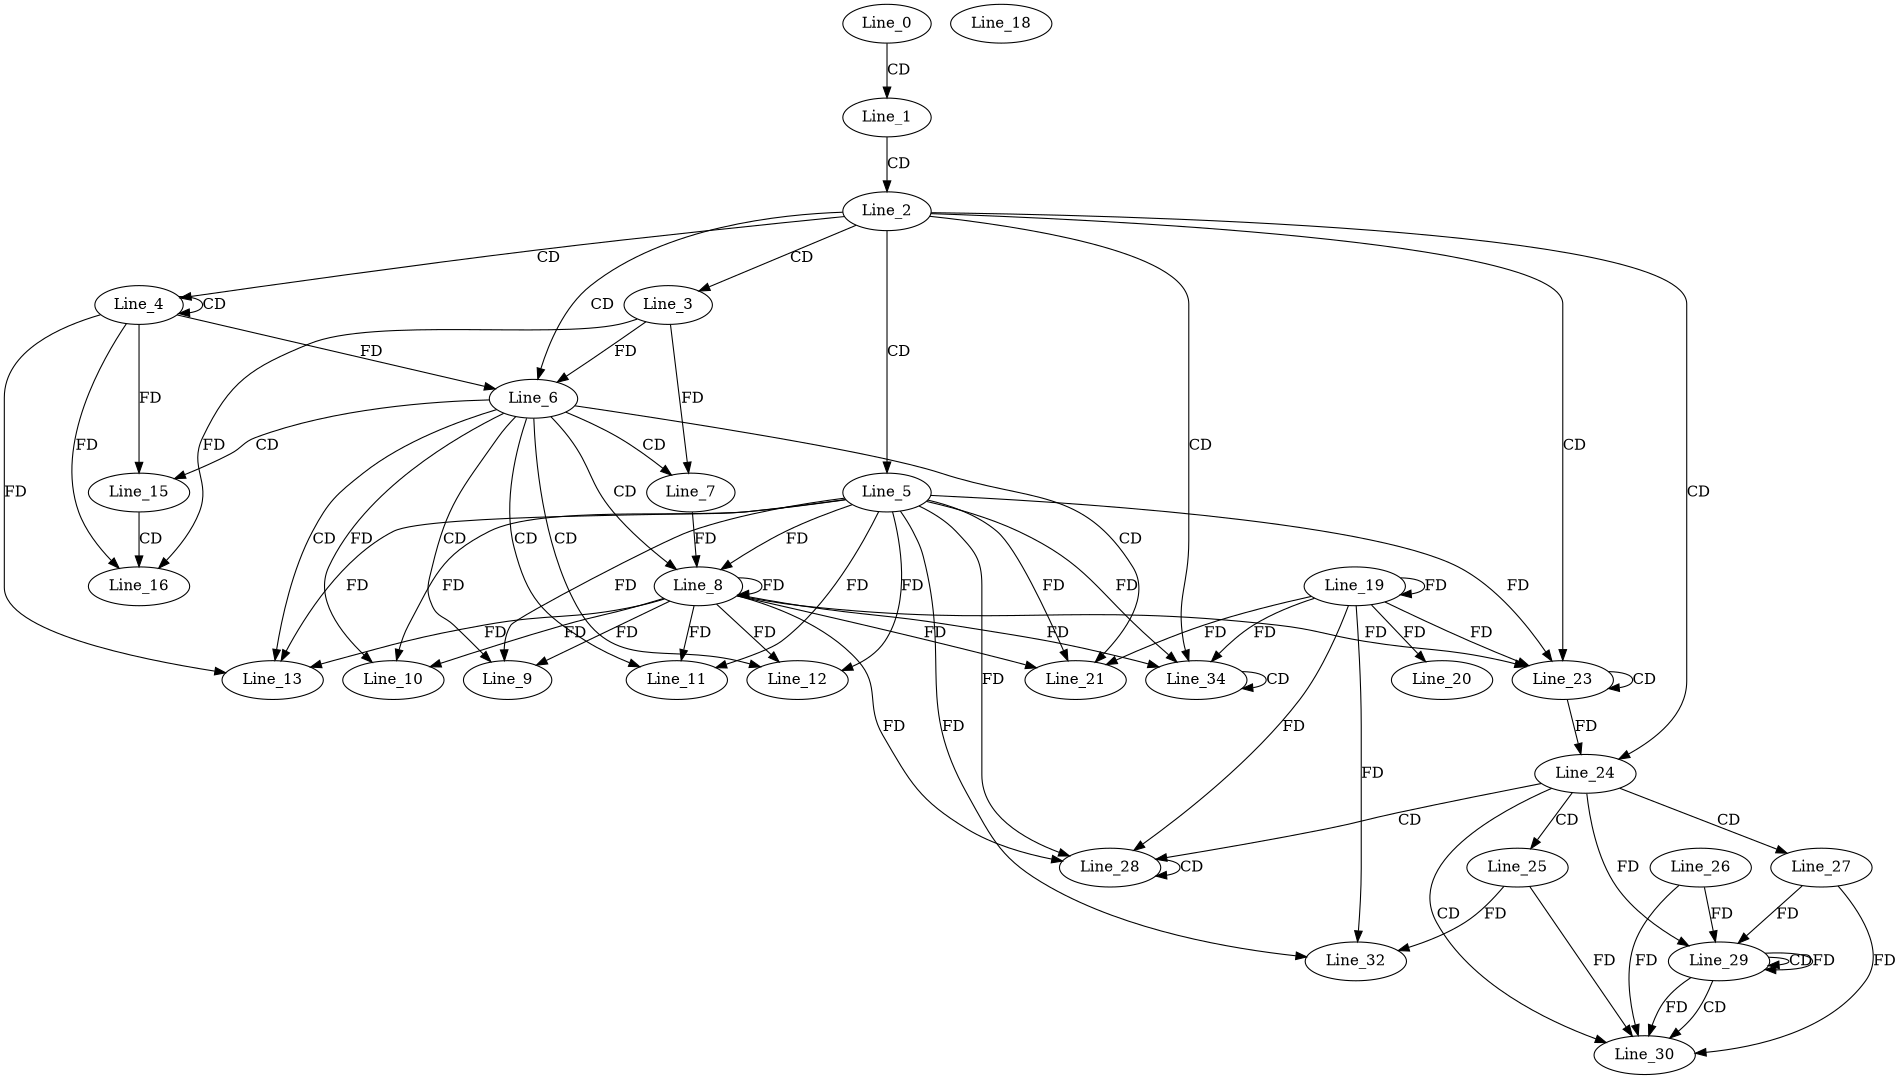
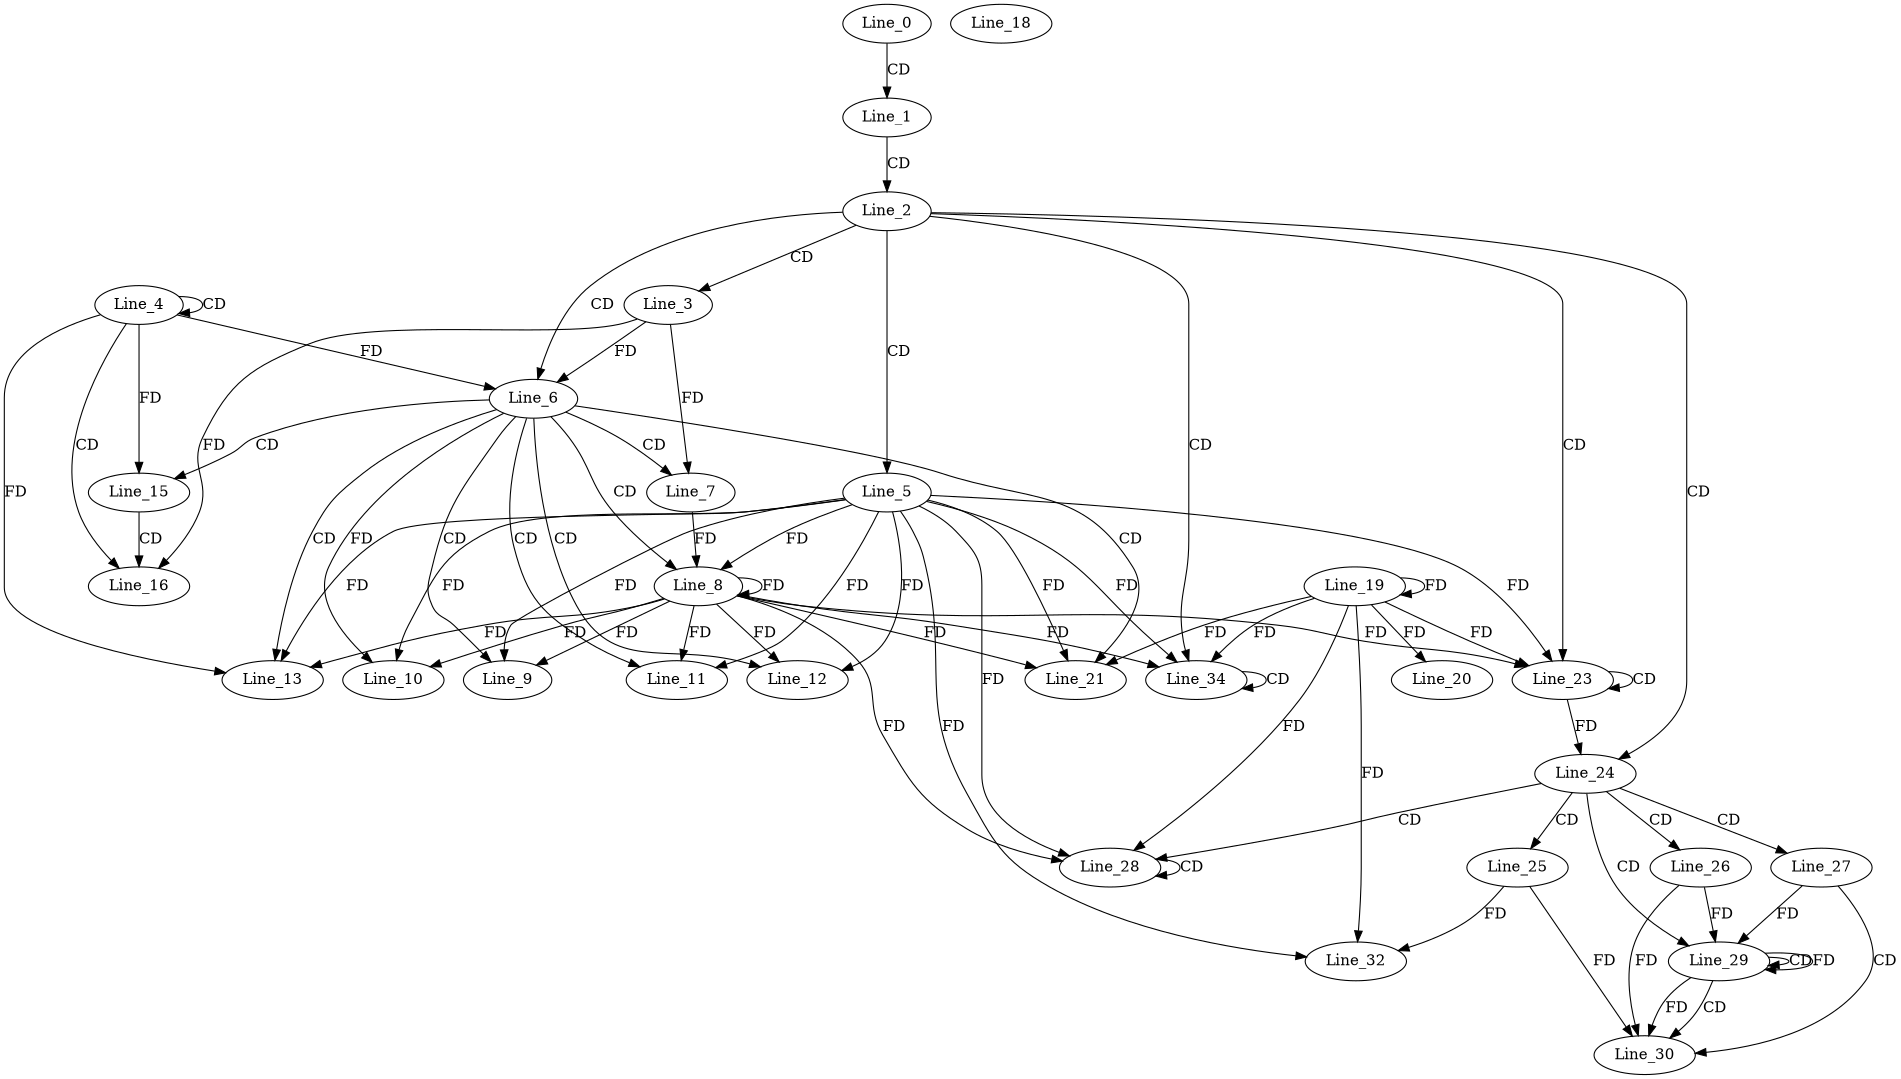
edge "Line_2" -> "Line_4": removed, label "CD"
edge "Line_4" -> "Line_16": label "FD" -> "CD"
edge "Line_24" -> "Line_29": label "FD" -> "CD"
edge "Line_24" -> "Line_30": now "Line_24" -> "Line_26"
edge "Line_27" -> "Line_30": label "FD" -> "CD"
